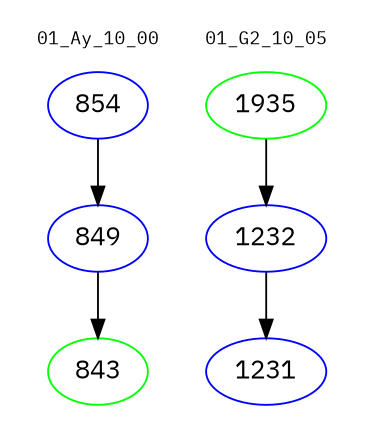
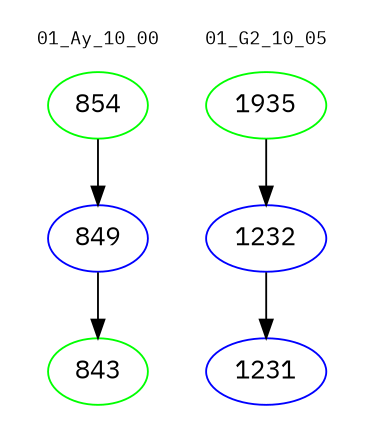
node "854": color blue -> green
